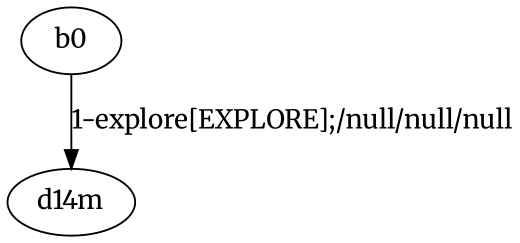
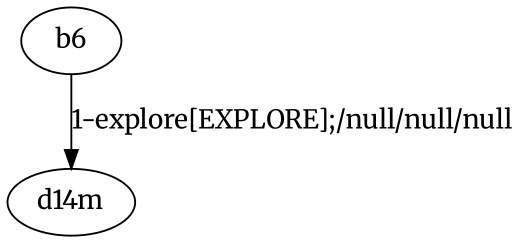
node "b0": label "b0" -> "b6"
